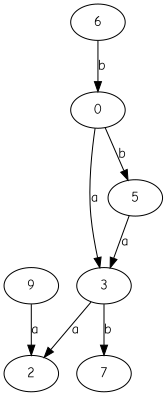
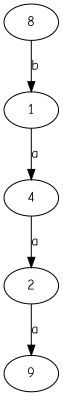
node "6": label "6" -> "8"
node "0": label "0" -> "1"
node "5": removed
node "3": label "3" -> "4"
edge "9" -> "2": reversed
node "7": removed
